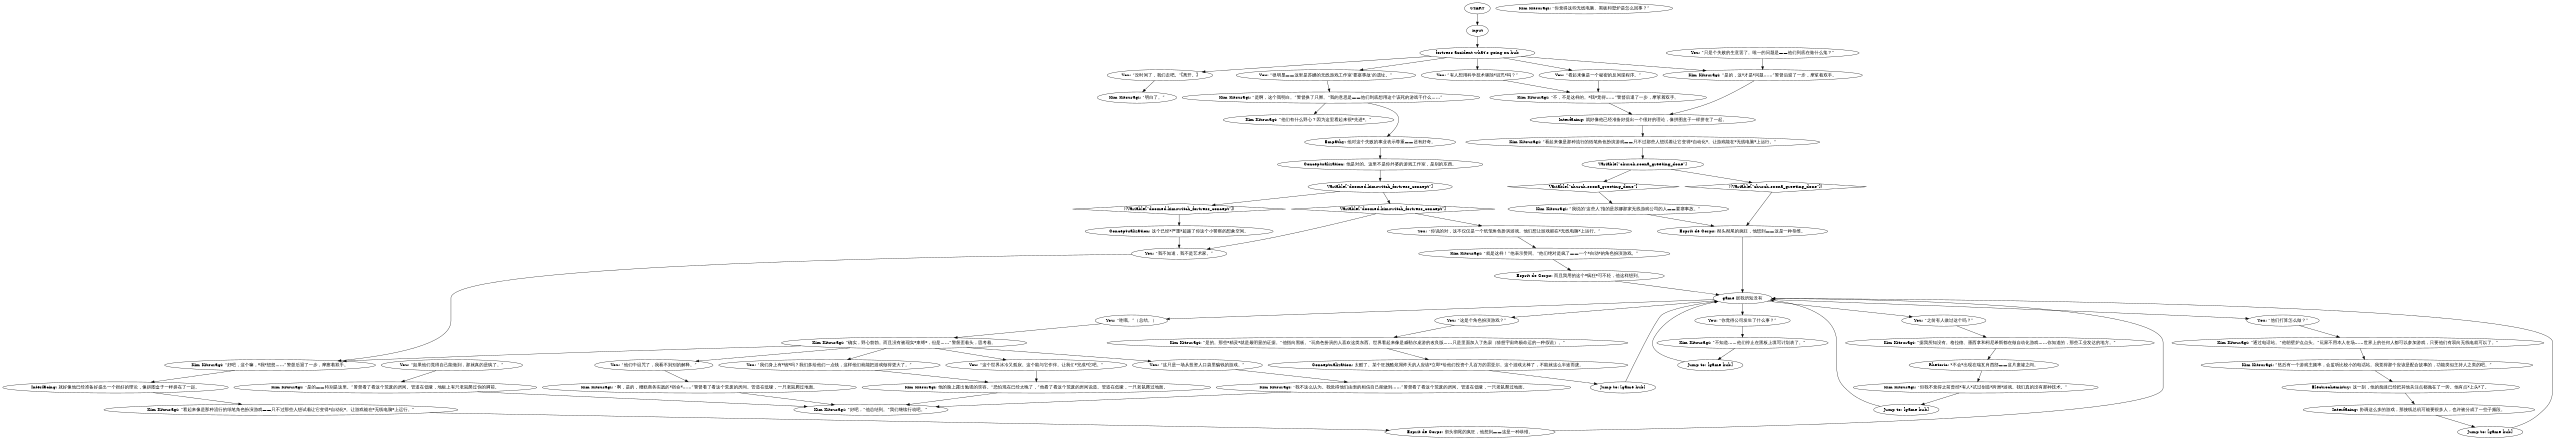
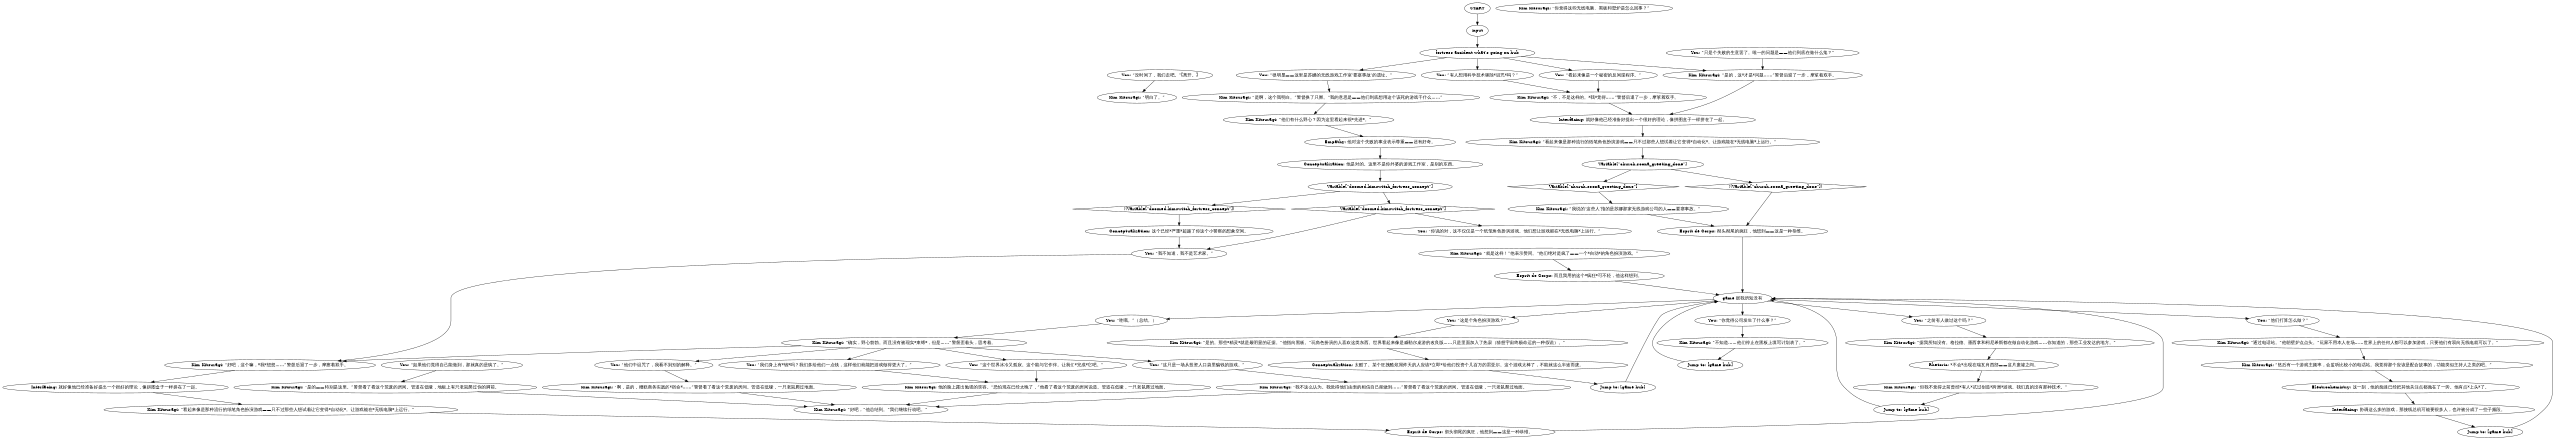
edge "fortress accident what's going on hub" -> "You: “没时间了，我们走吧。”[离开。]": removed
edge "Kim Kitsuragi: “是啊，这个我明白。”警督换了只脚。“我的意思是——他们到底想用这个该死的游戏干什么……”" -> "Empathy: 他对这个失败的事业表示尊重——还有好奇。": now "Kim Kitsuragi: “他们有什么野心？因为这里看起来很*先进*。”" -> "Empathy: 他对这个失败的事业表示尊重——还有好奇。"
edge "You: “你说的对，这不仅仅是一个纸笔角色扮演游戏。他们想让游戏能在*无线电脑*上运行。”" -> "Kim Kitsuragi: “就是这样！”他表示赞同。“他们绝对是疯了——一个*自动*的角色扮演游戏。”": removed
